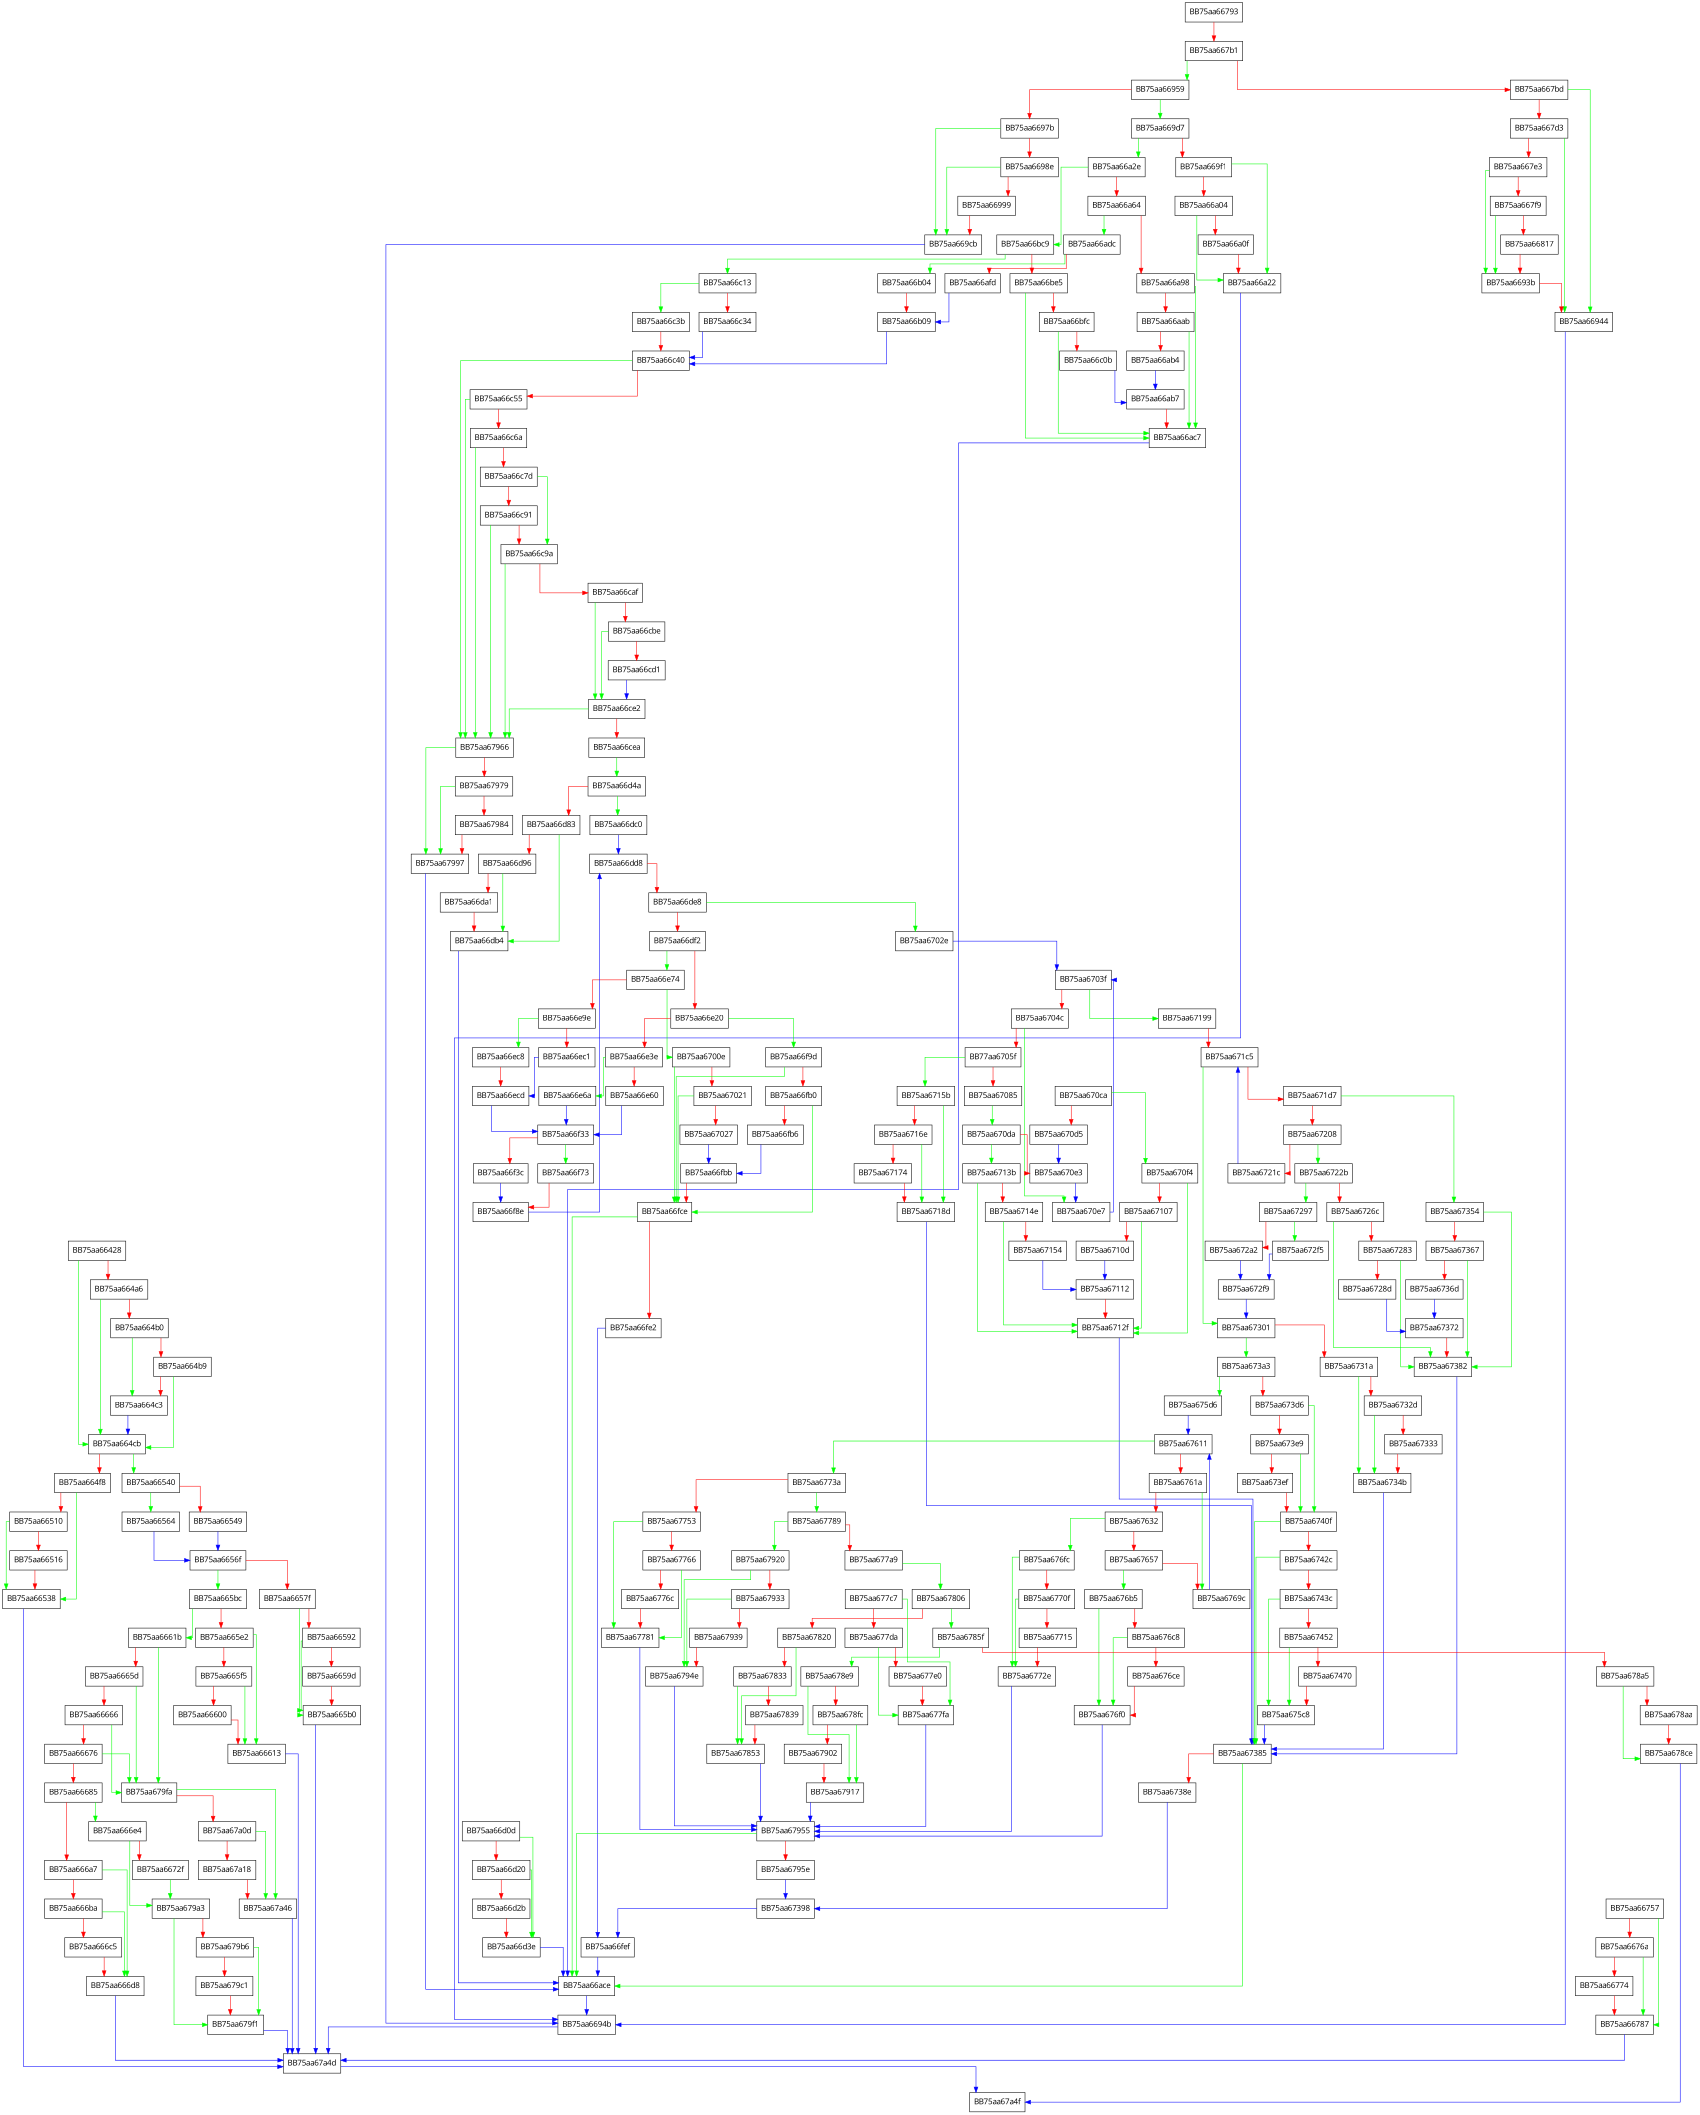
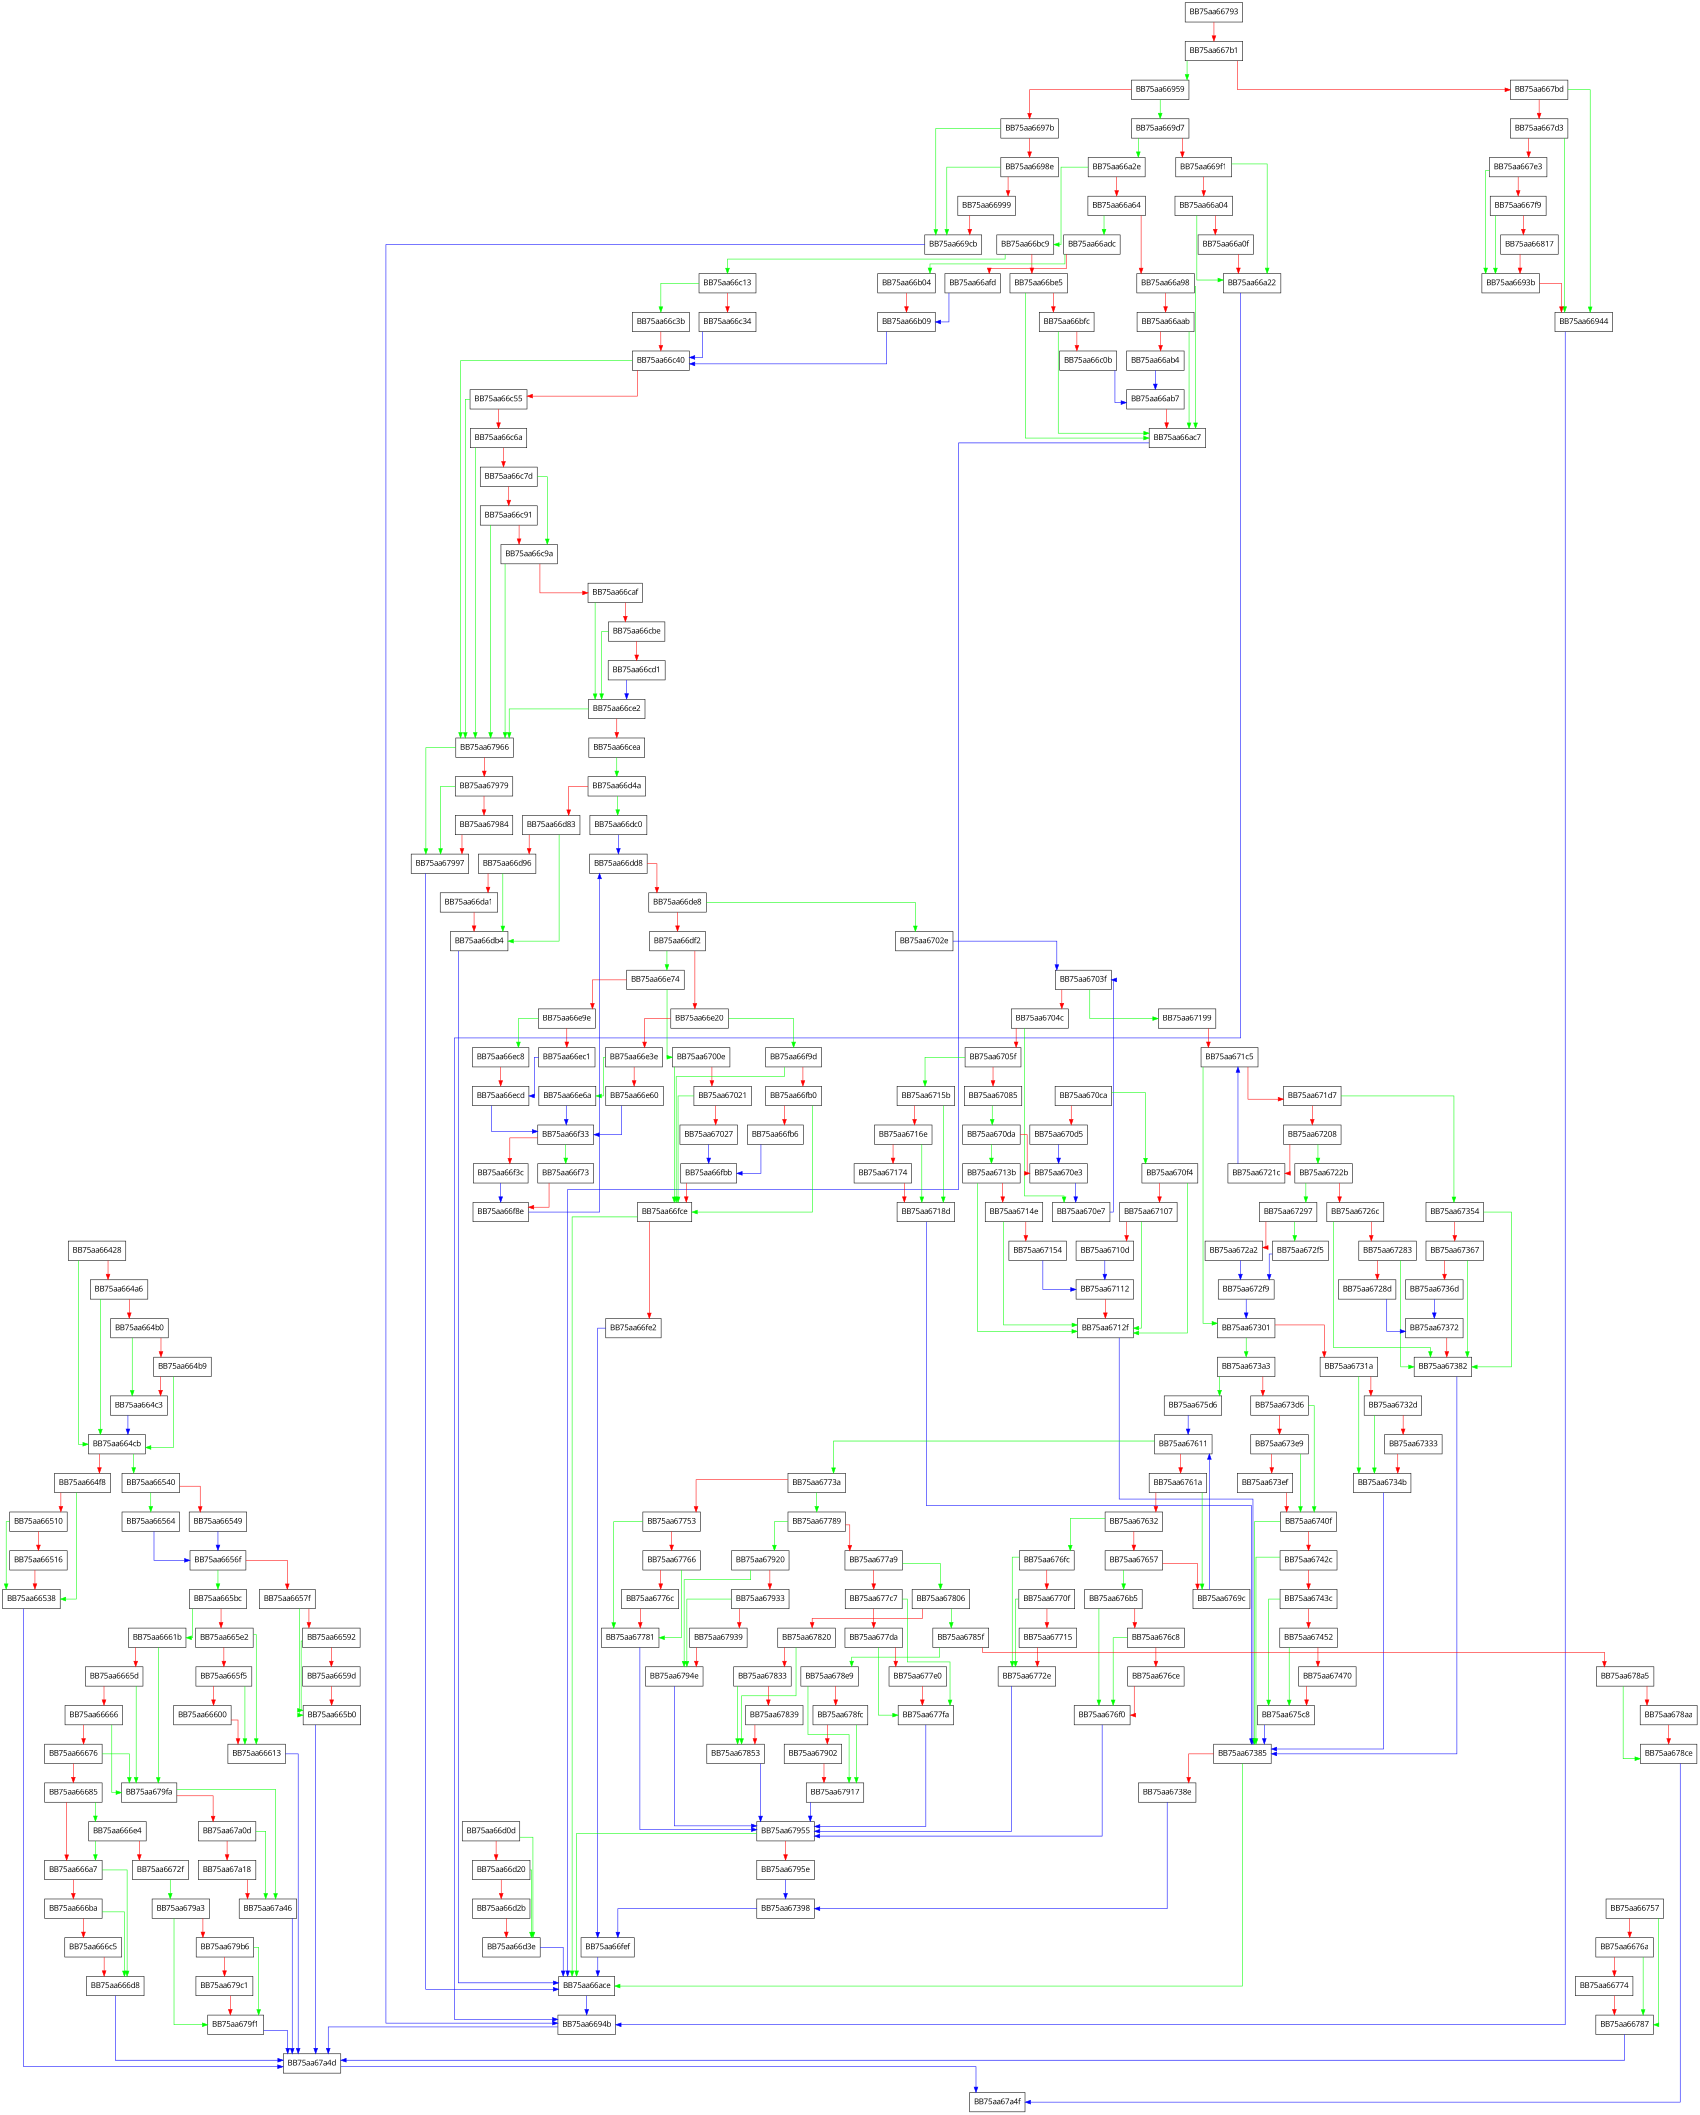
node "BB77aa6705f": label "BB77aa6705f" -> "BB75aa6705f"
edge "BB75aa677a9" -> "BB75aa677c7": added
edge "BB75aa666e4" -> "BB75aa679a3": now "BB75aa666e4" -> "BB75aa666a7"
